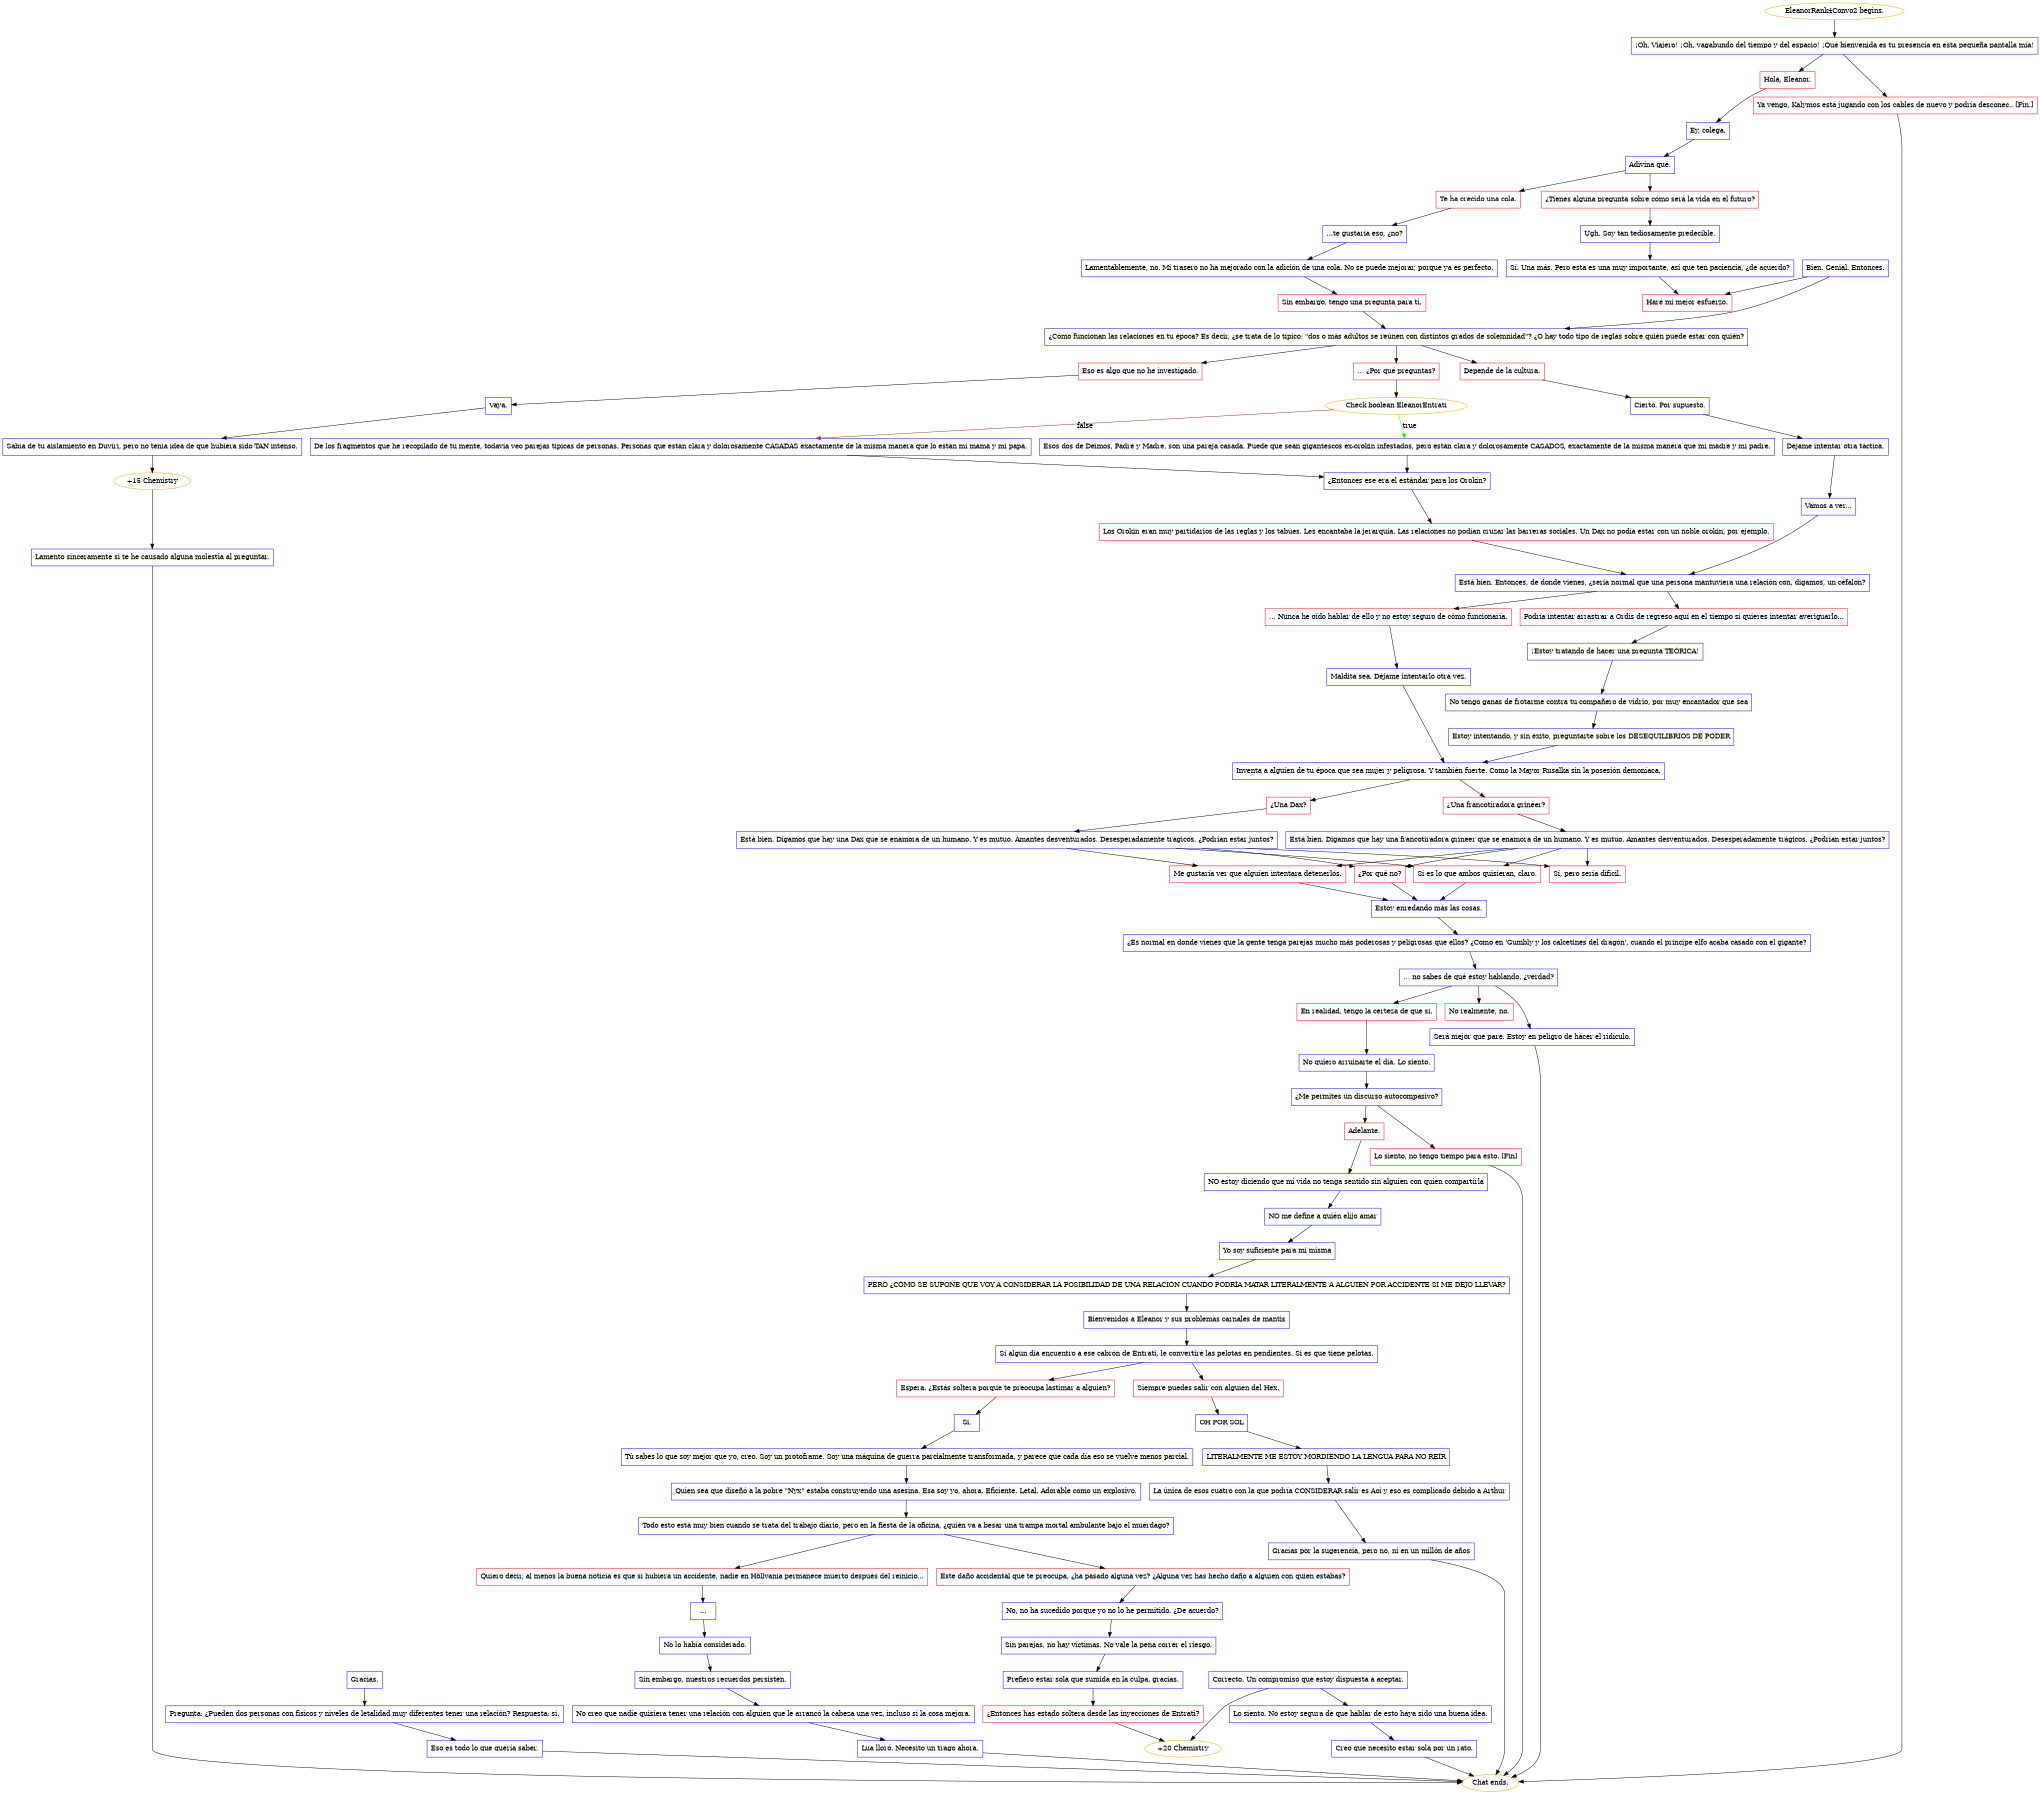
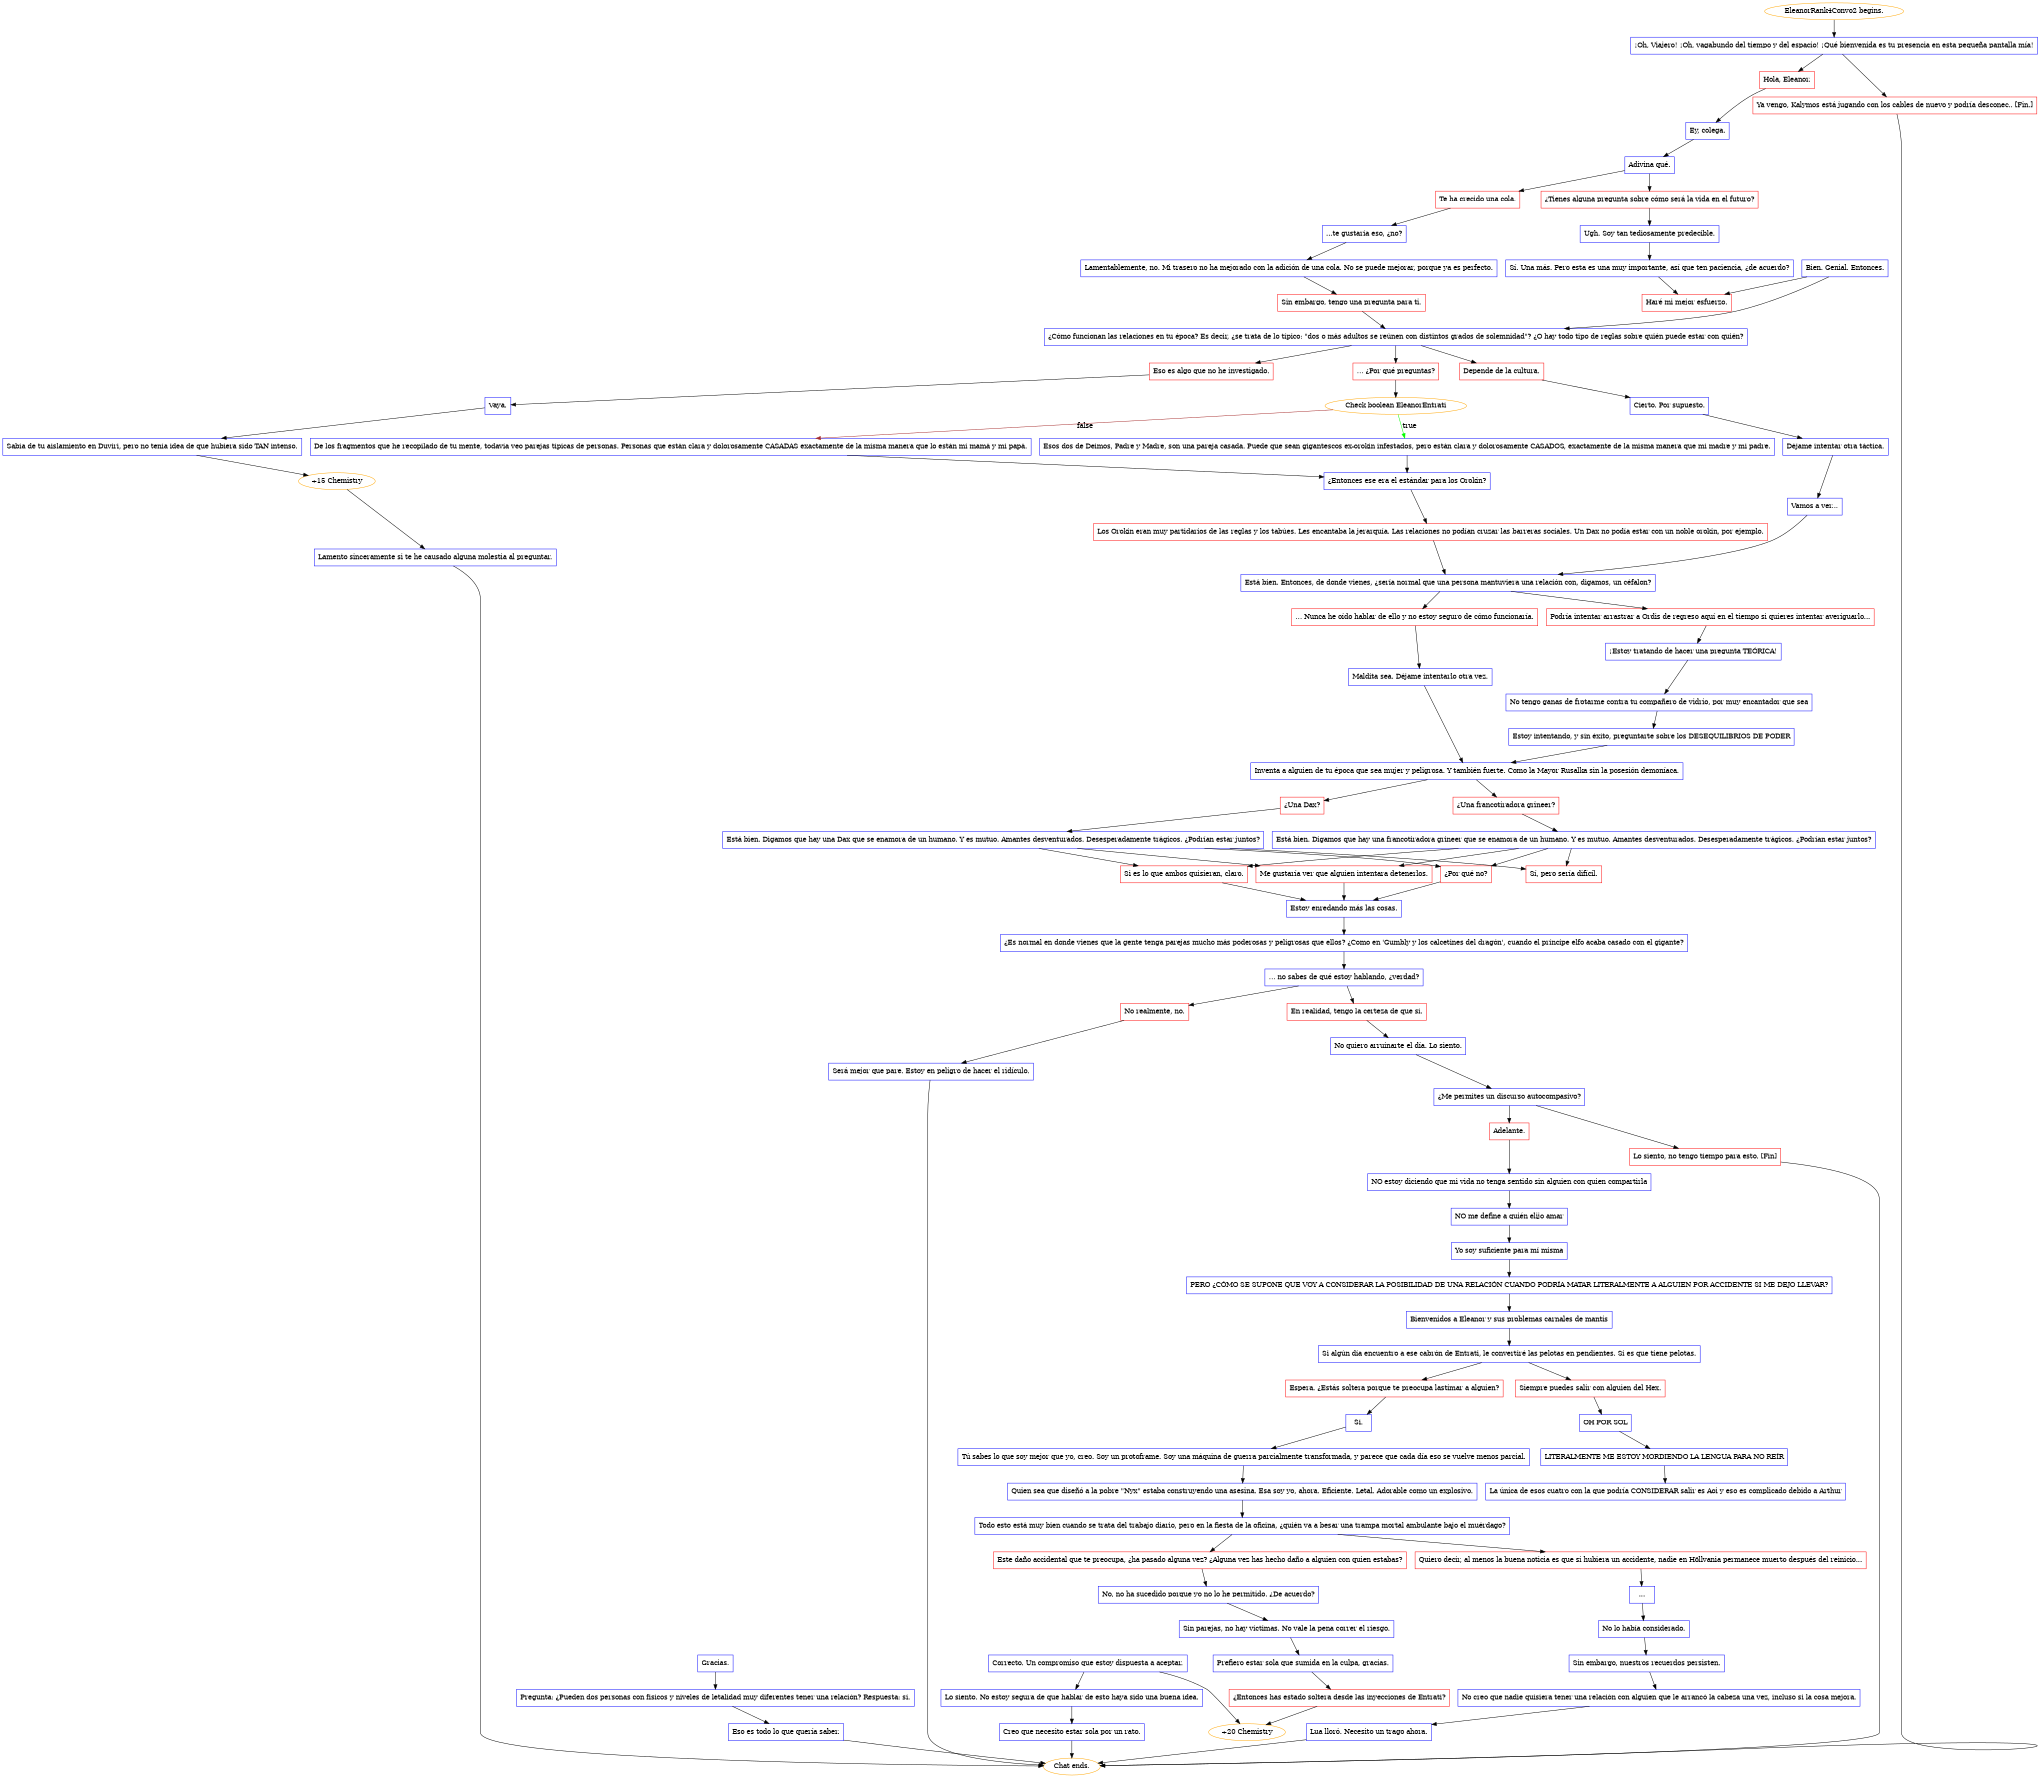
edge "… no sabes de qué estoy hablando, ¿verdad?" -> "Será mejor que pare. Estoy en peligro de hacer el ridículo.": now "No realmente, no." -> "Será mejor que pare. Estoy en peligro de hacer el ridículo."
node "Gracias por la sugerencia, pero no, ni en un millón de años": removed
